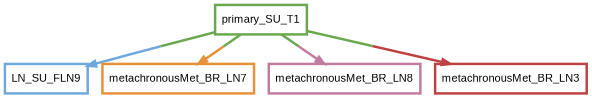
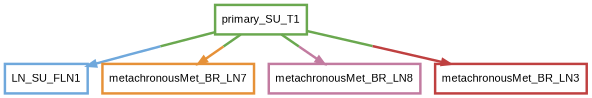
node "LN_SU_FLN9": label "LN_SU_FLN9" -> "LN_SU_FLN1"
